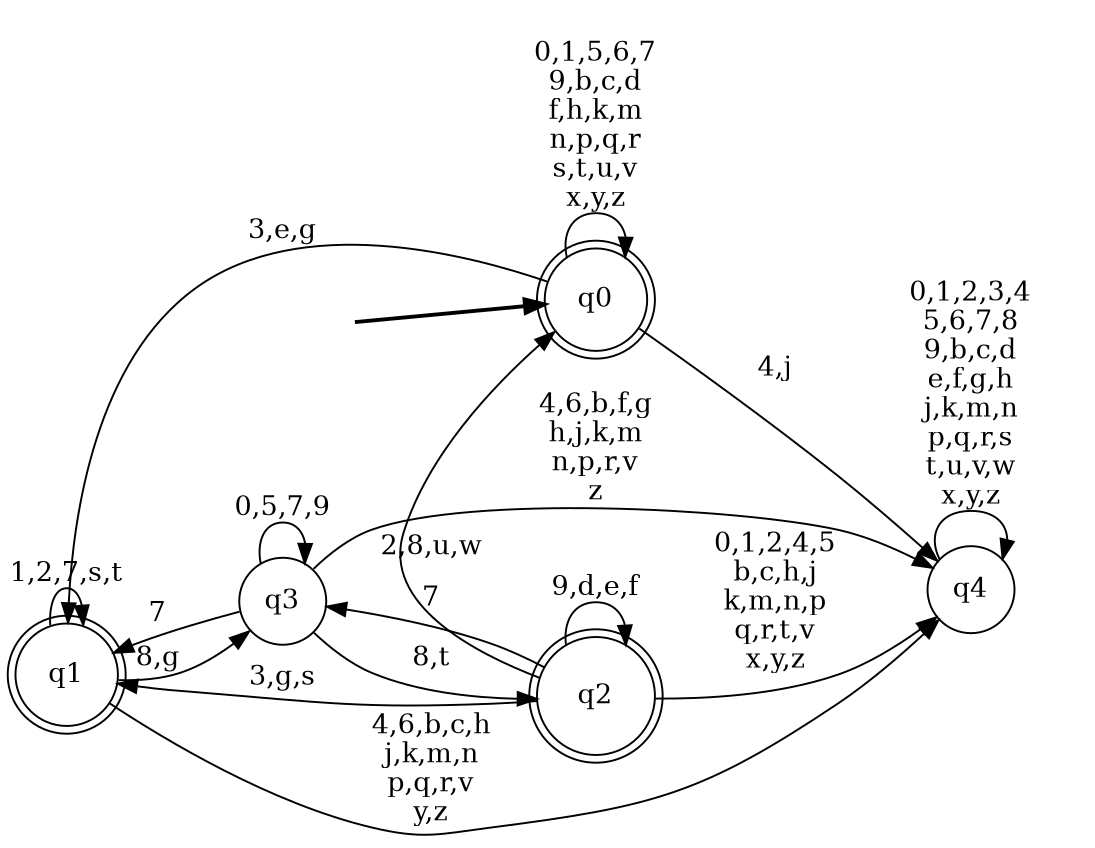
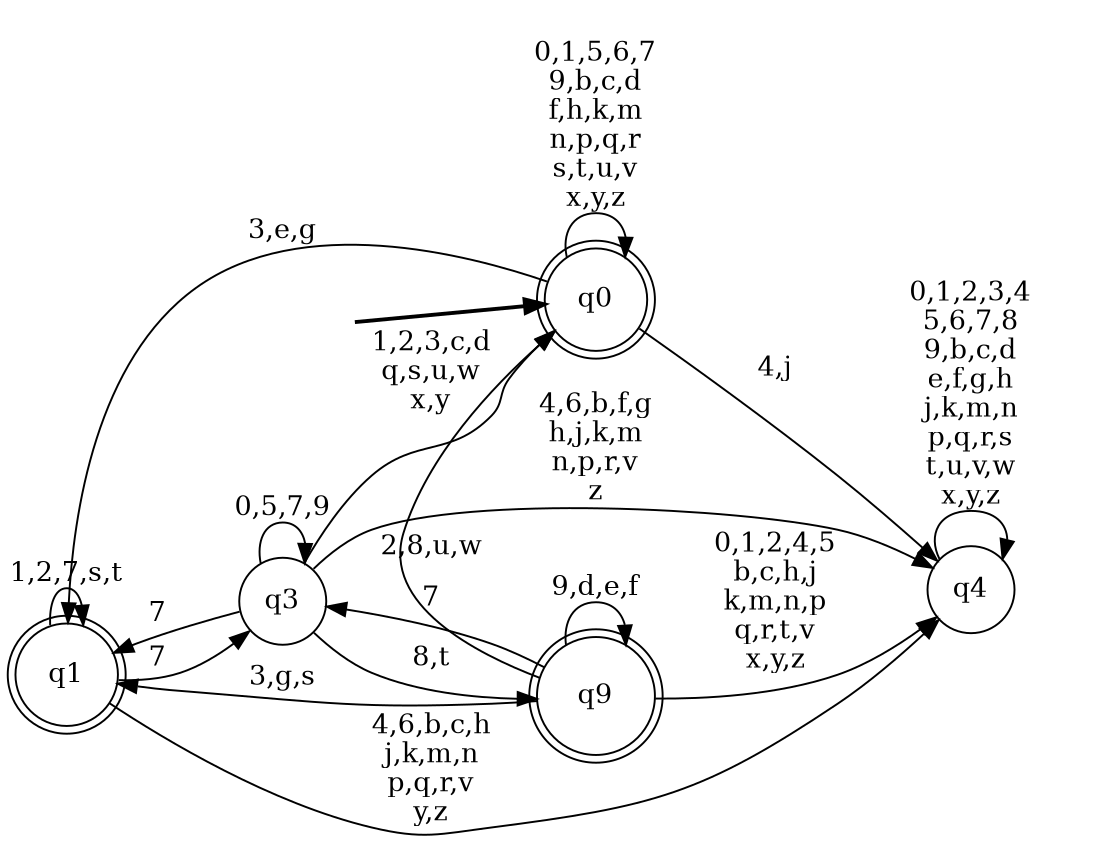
edge "q3" -> "q0": added, label "1,2,3,c,d q,s,u,w x,y"
edge "q1" -> "q3": label "8,g" -> "7"
node "q2": label "q2" -> "q9"
